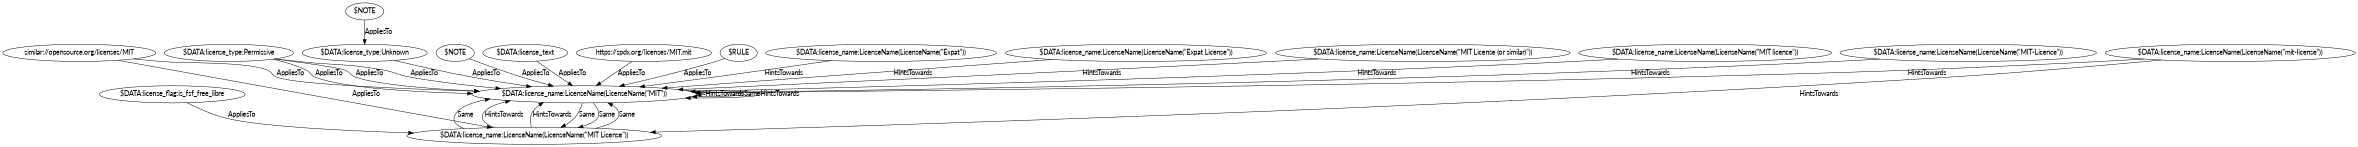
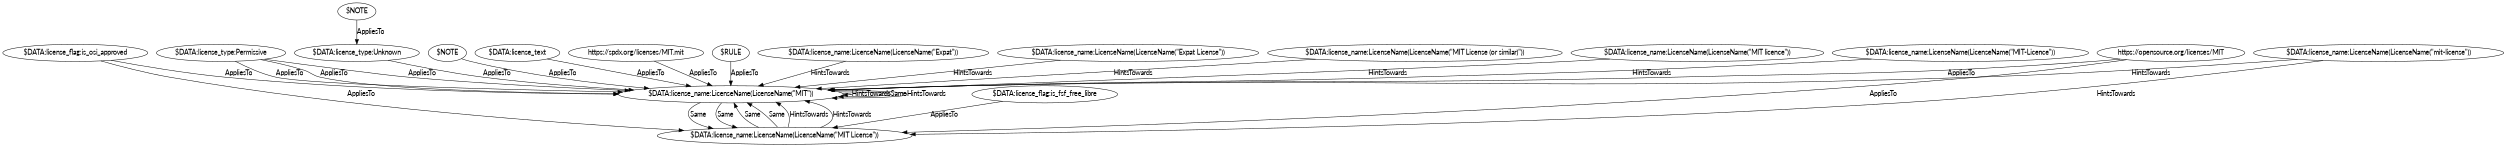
node "$DATA:license_flag:is_osi_approved": added
node "similar://opensource.org/licenses/MIT": label "similar://opensource.org/licenses/MIT" -> "https://opensource.org/licenses/MIT"
